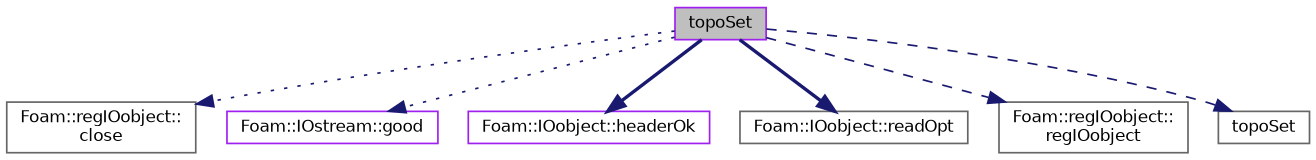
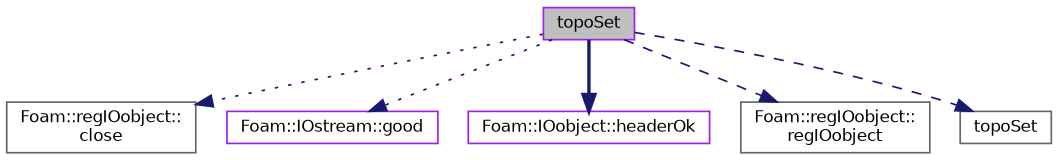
node "Foam::IOobject::readOpt": removed
